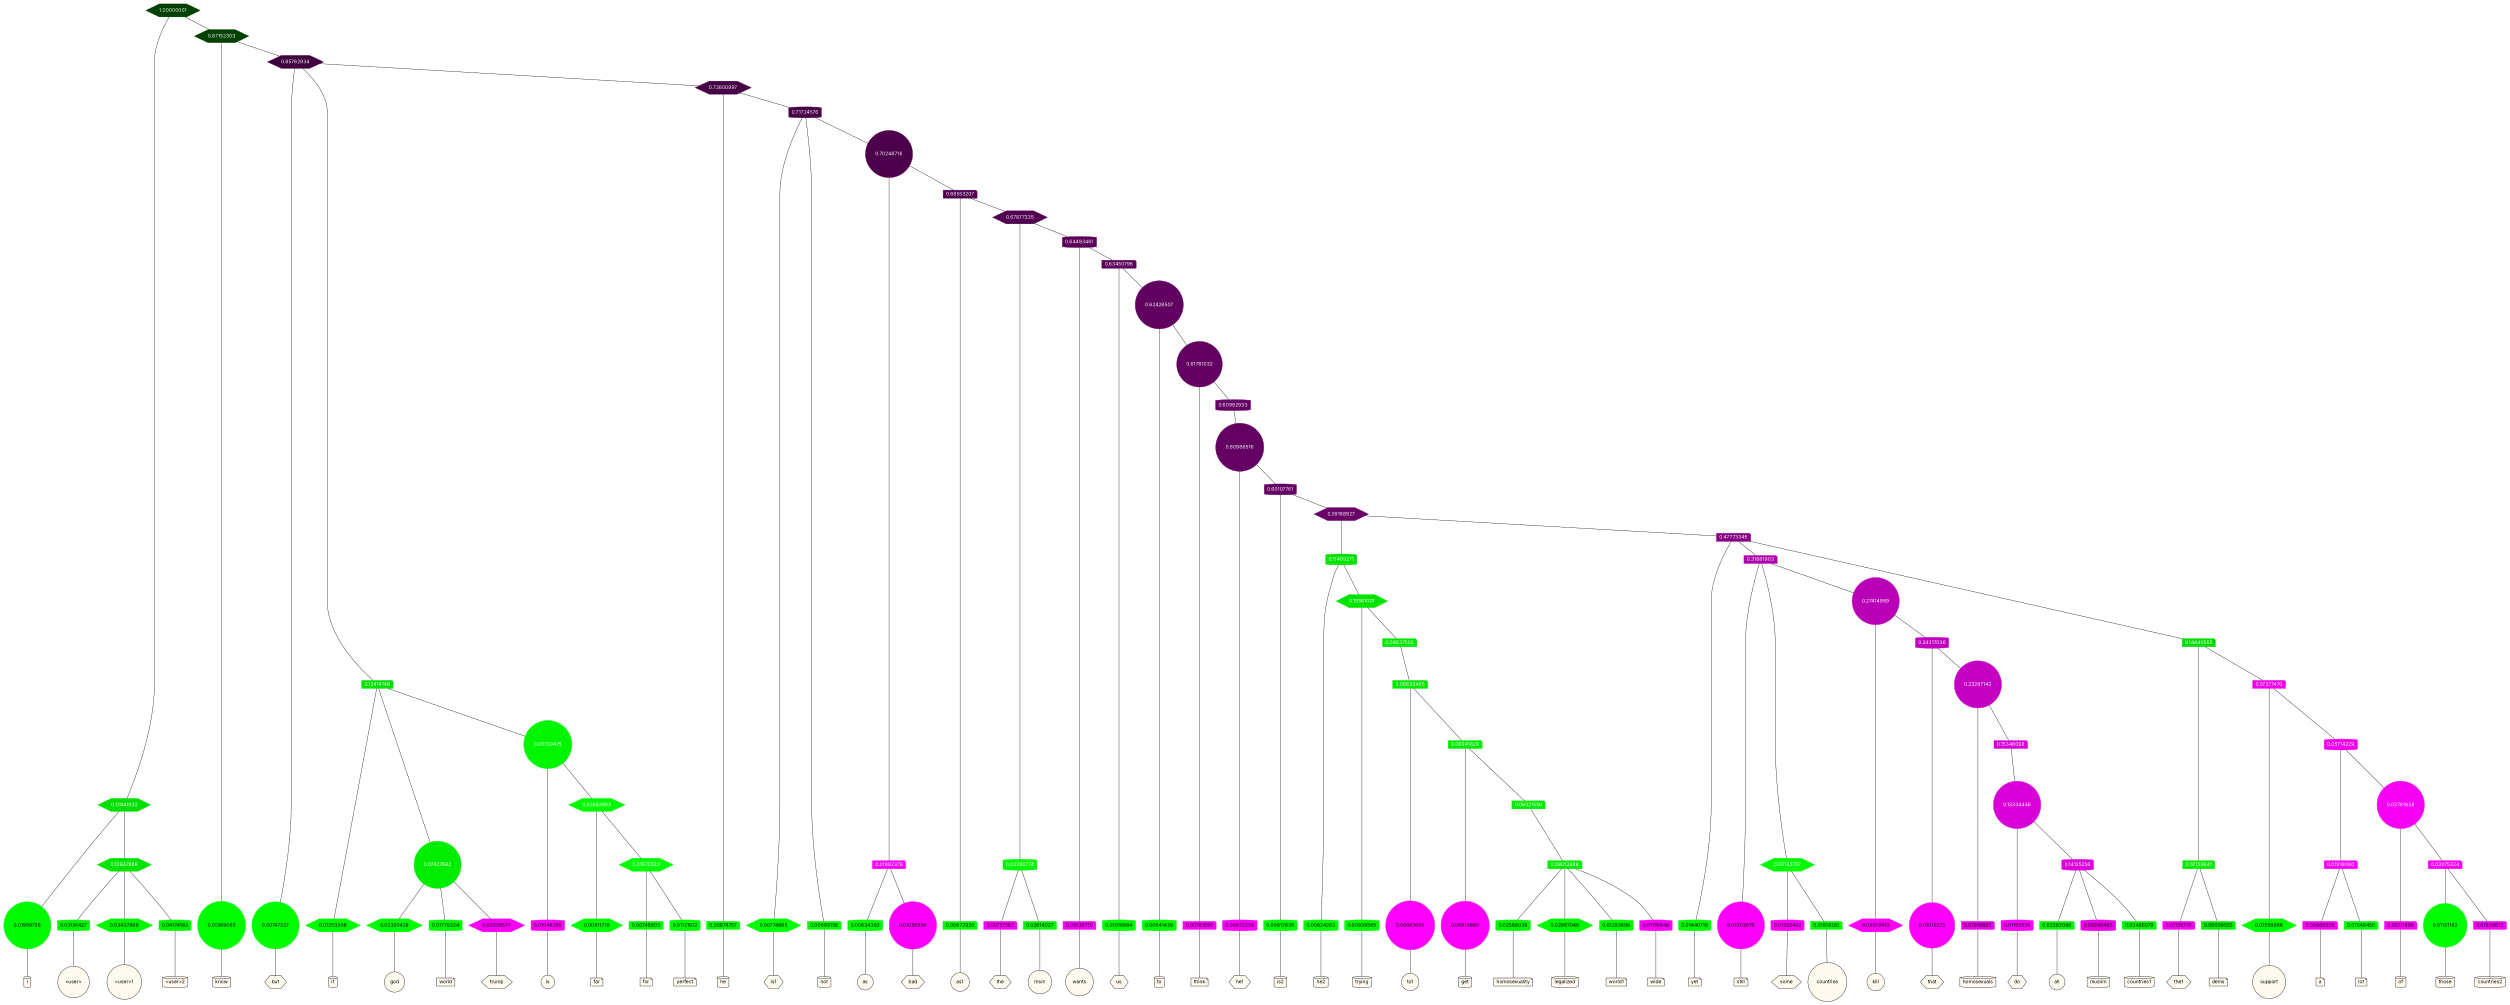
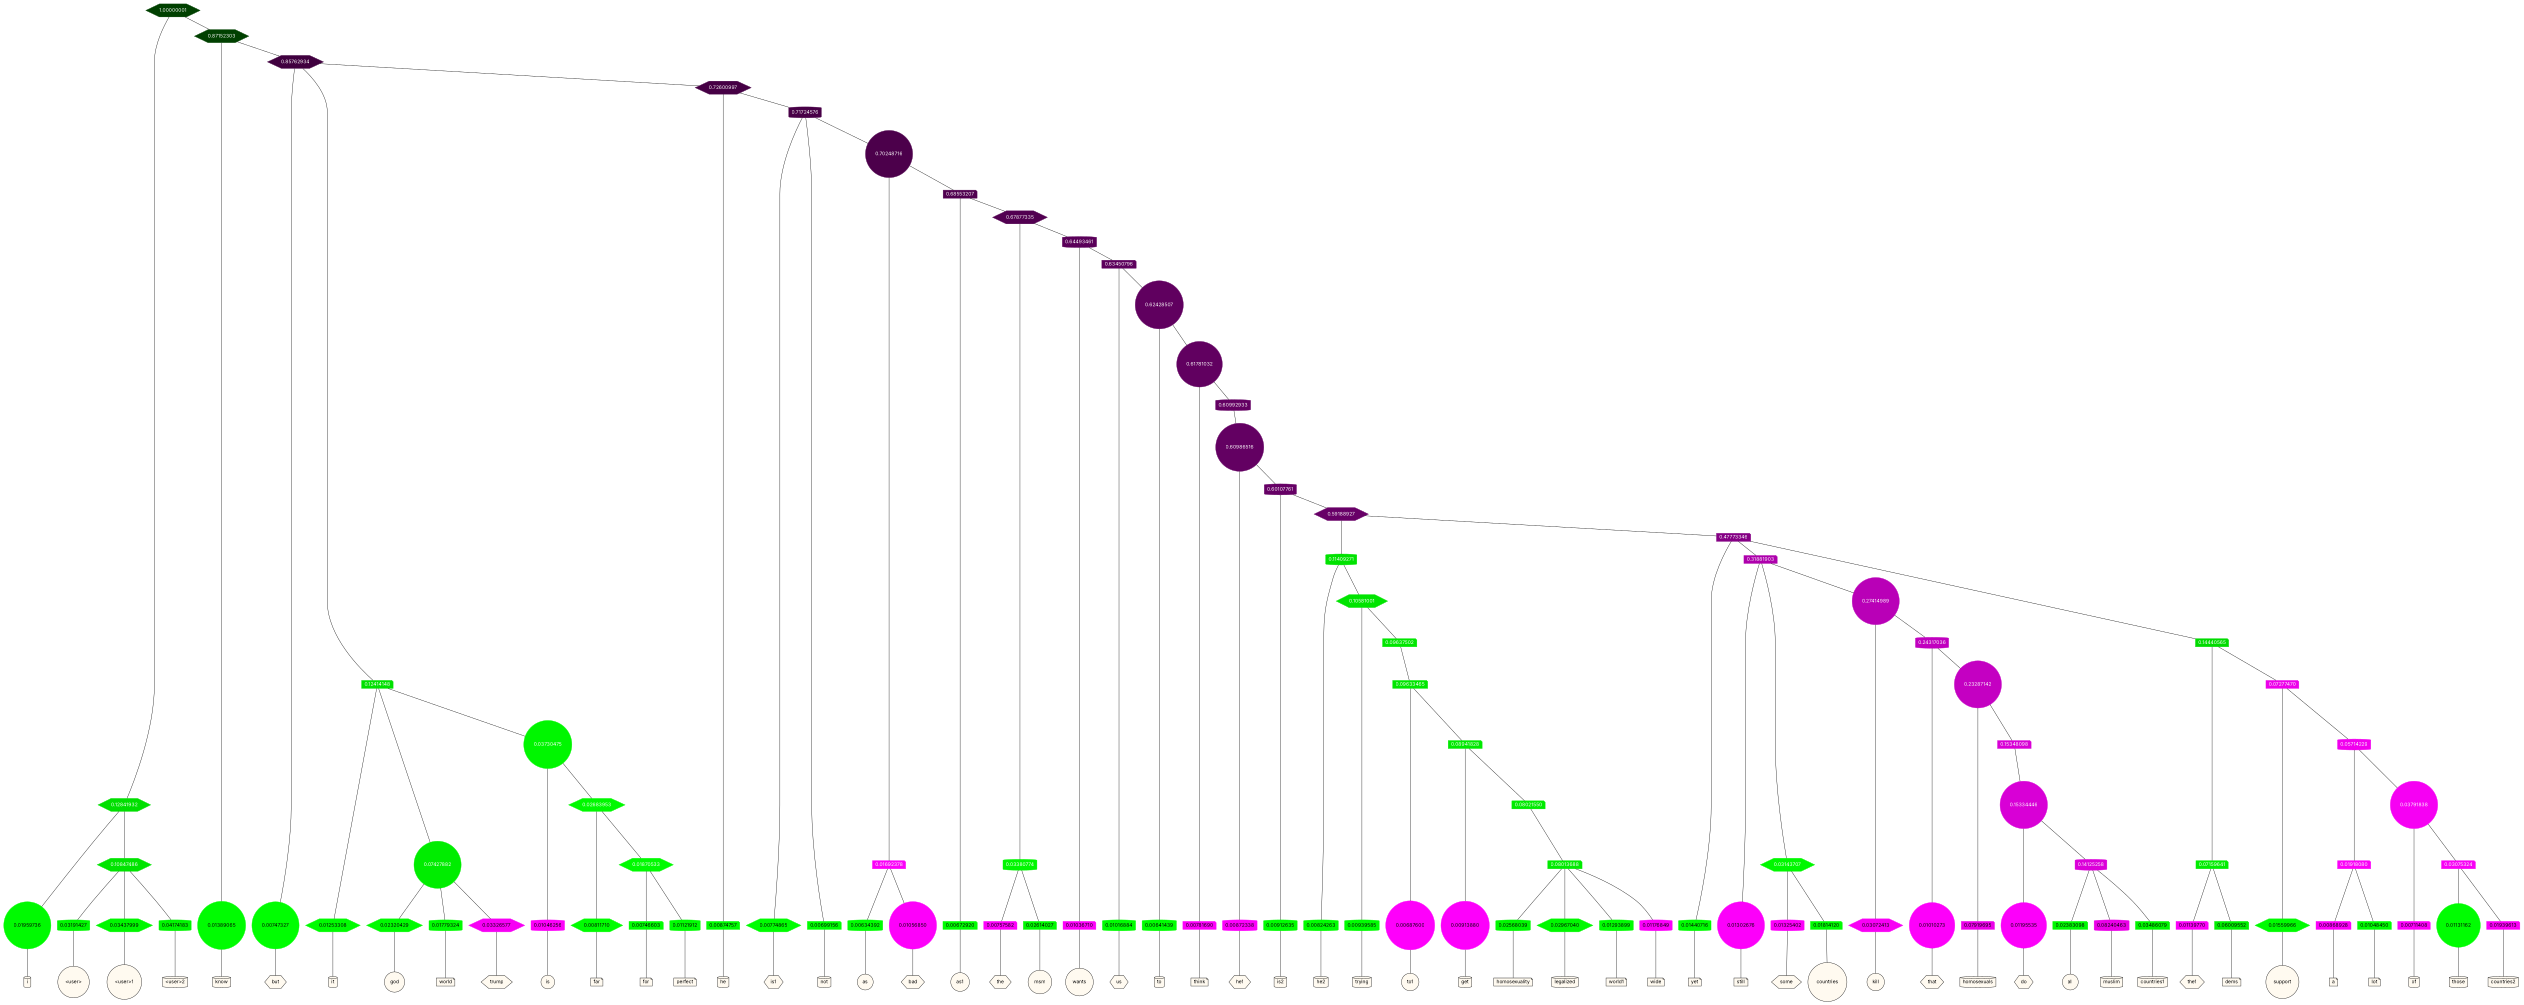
node "0.01195535": shape cylinder -> circle
